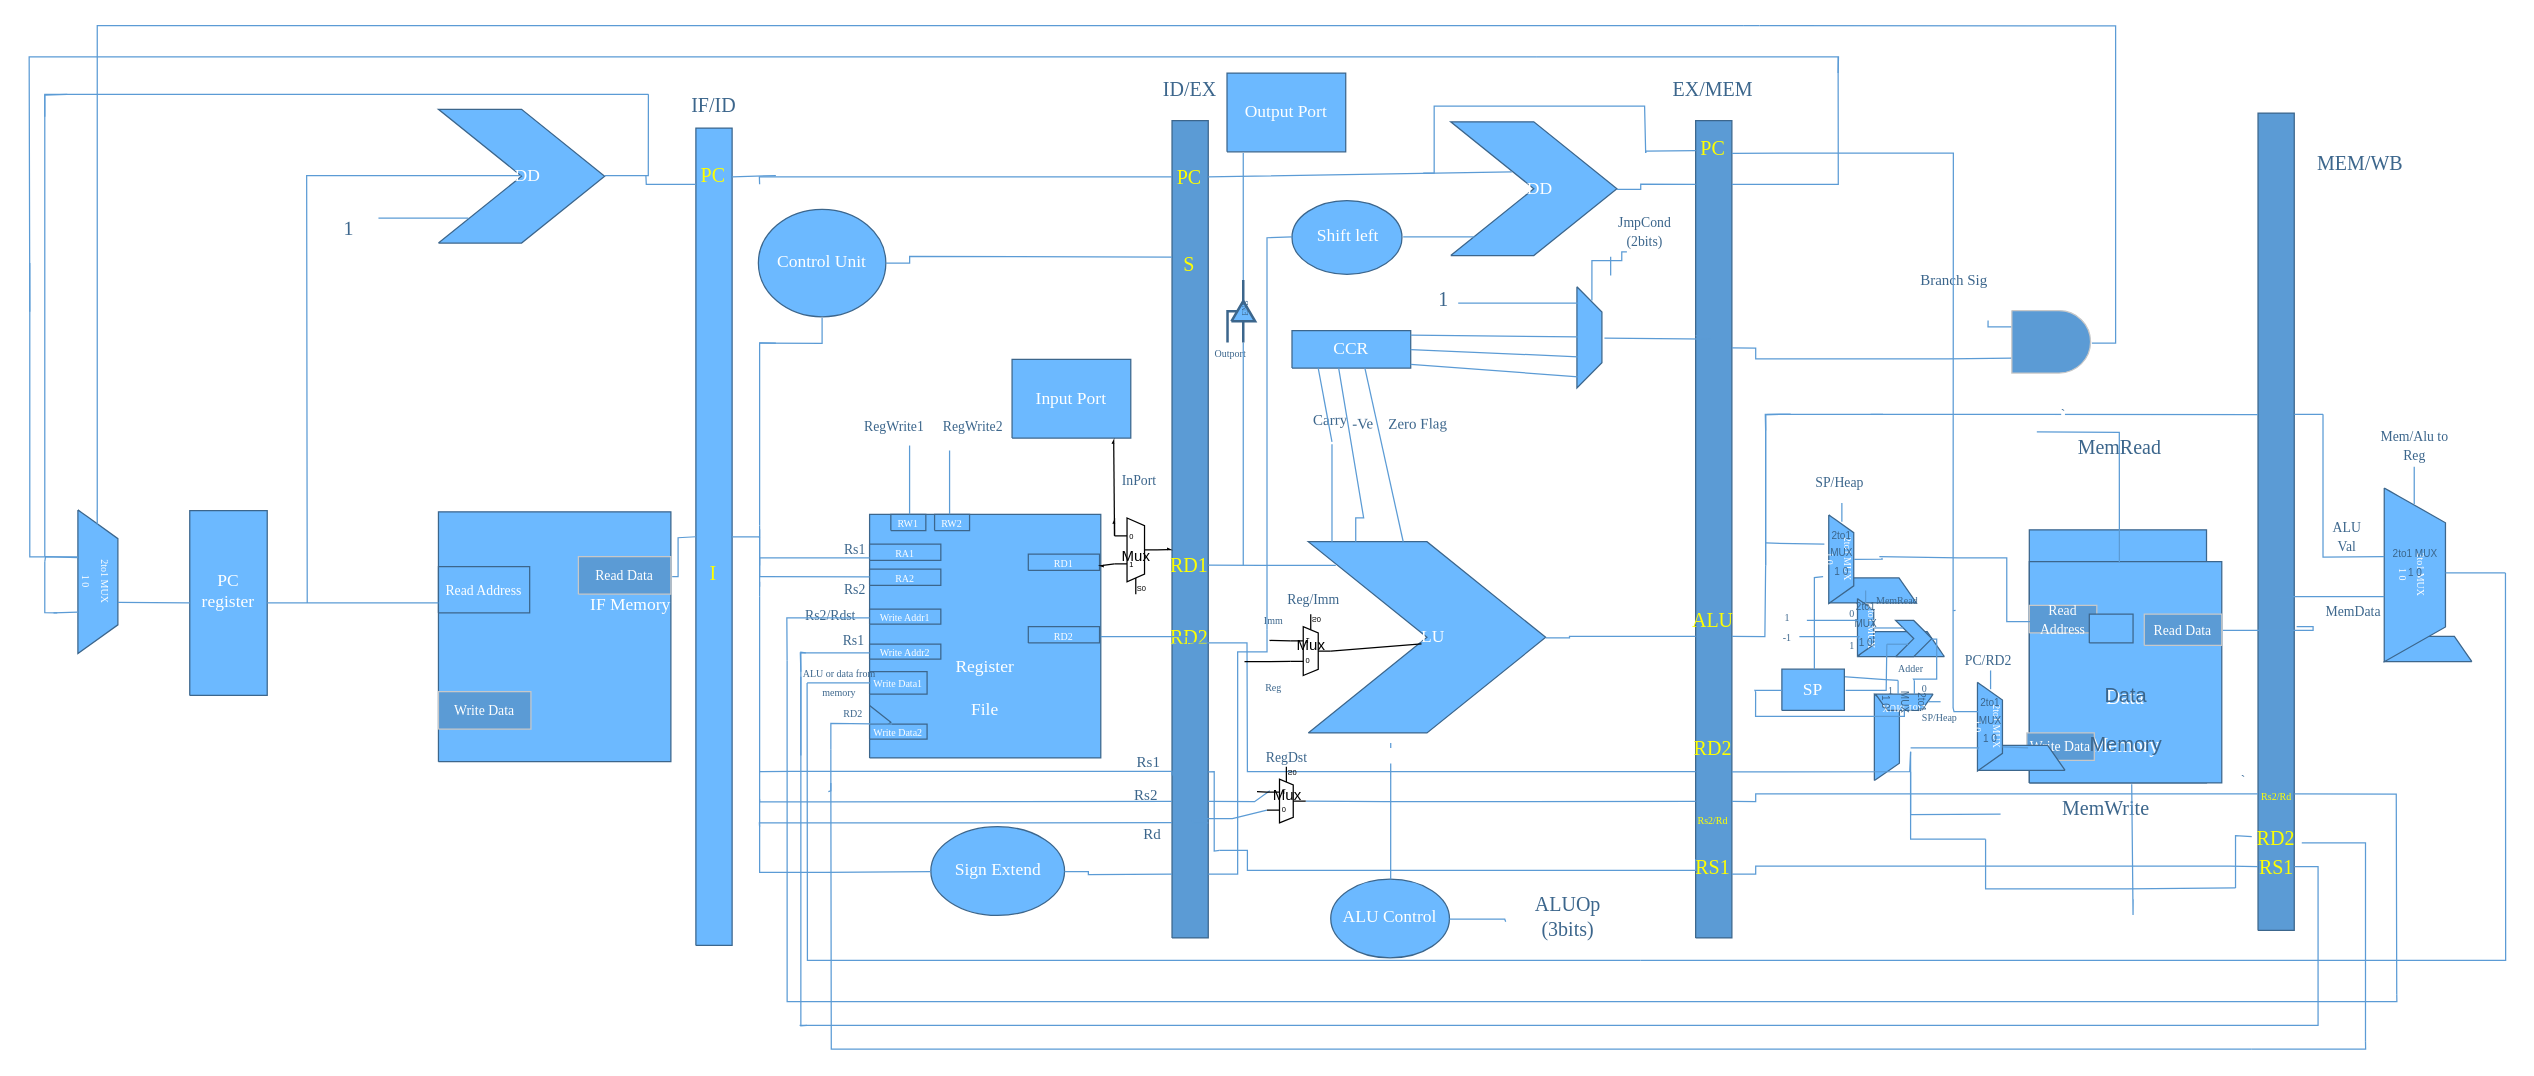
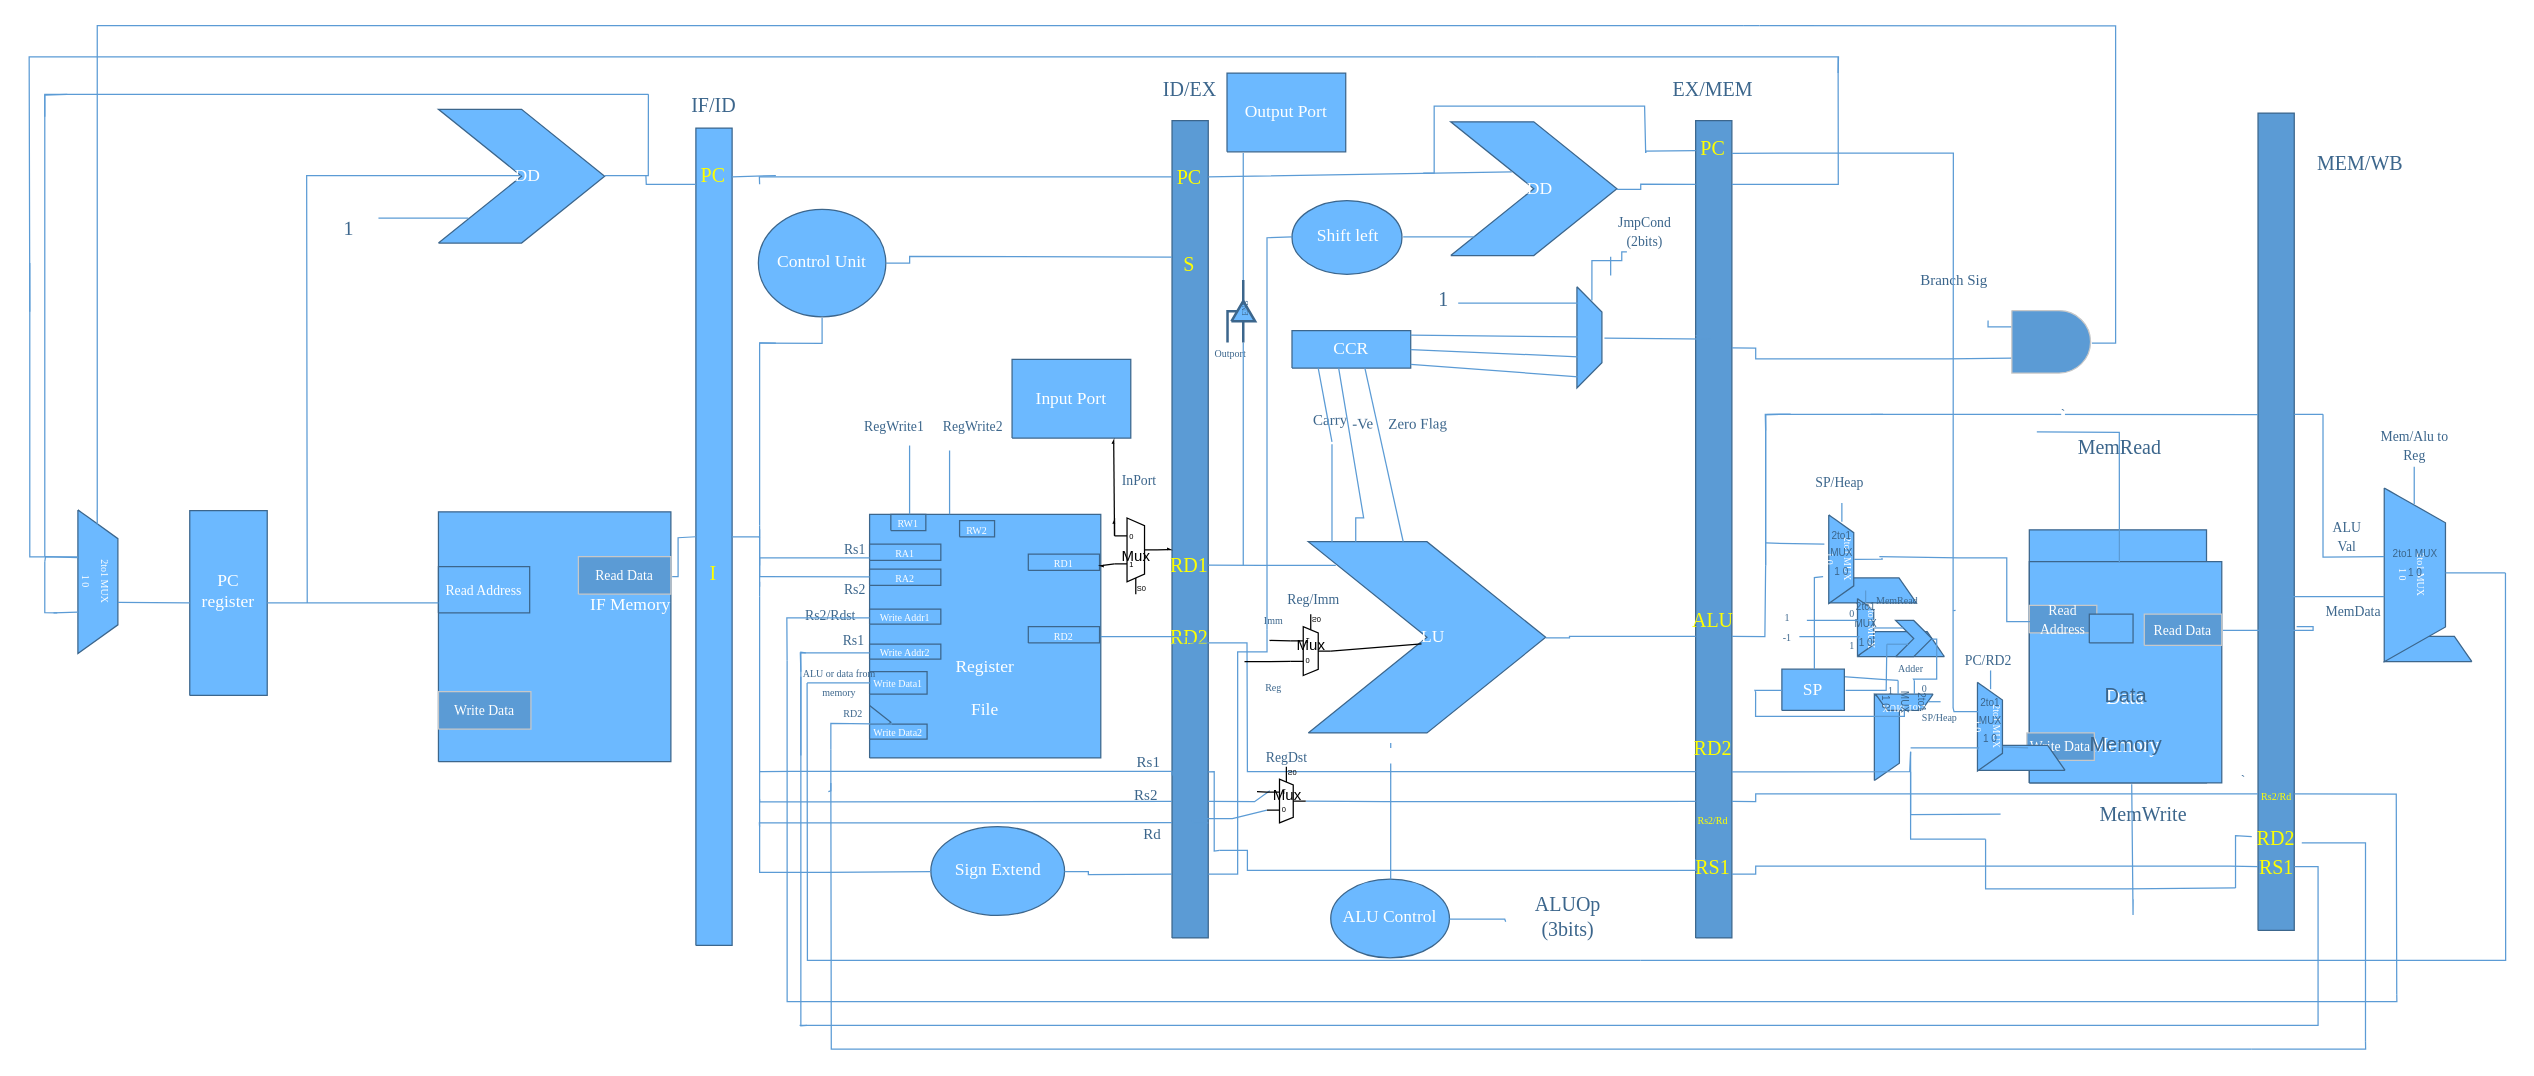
node "RW2": moved (952, 523) -> (977, 529)
node "MemWrite": moved (2106, 808) -> (2144, 814)
